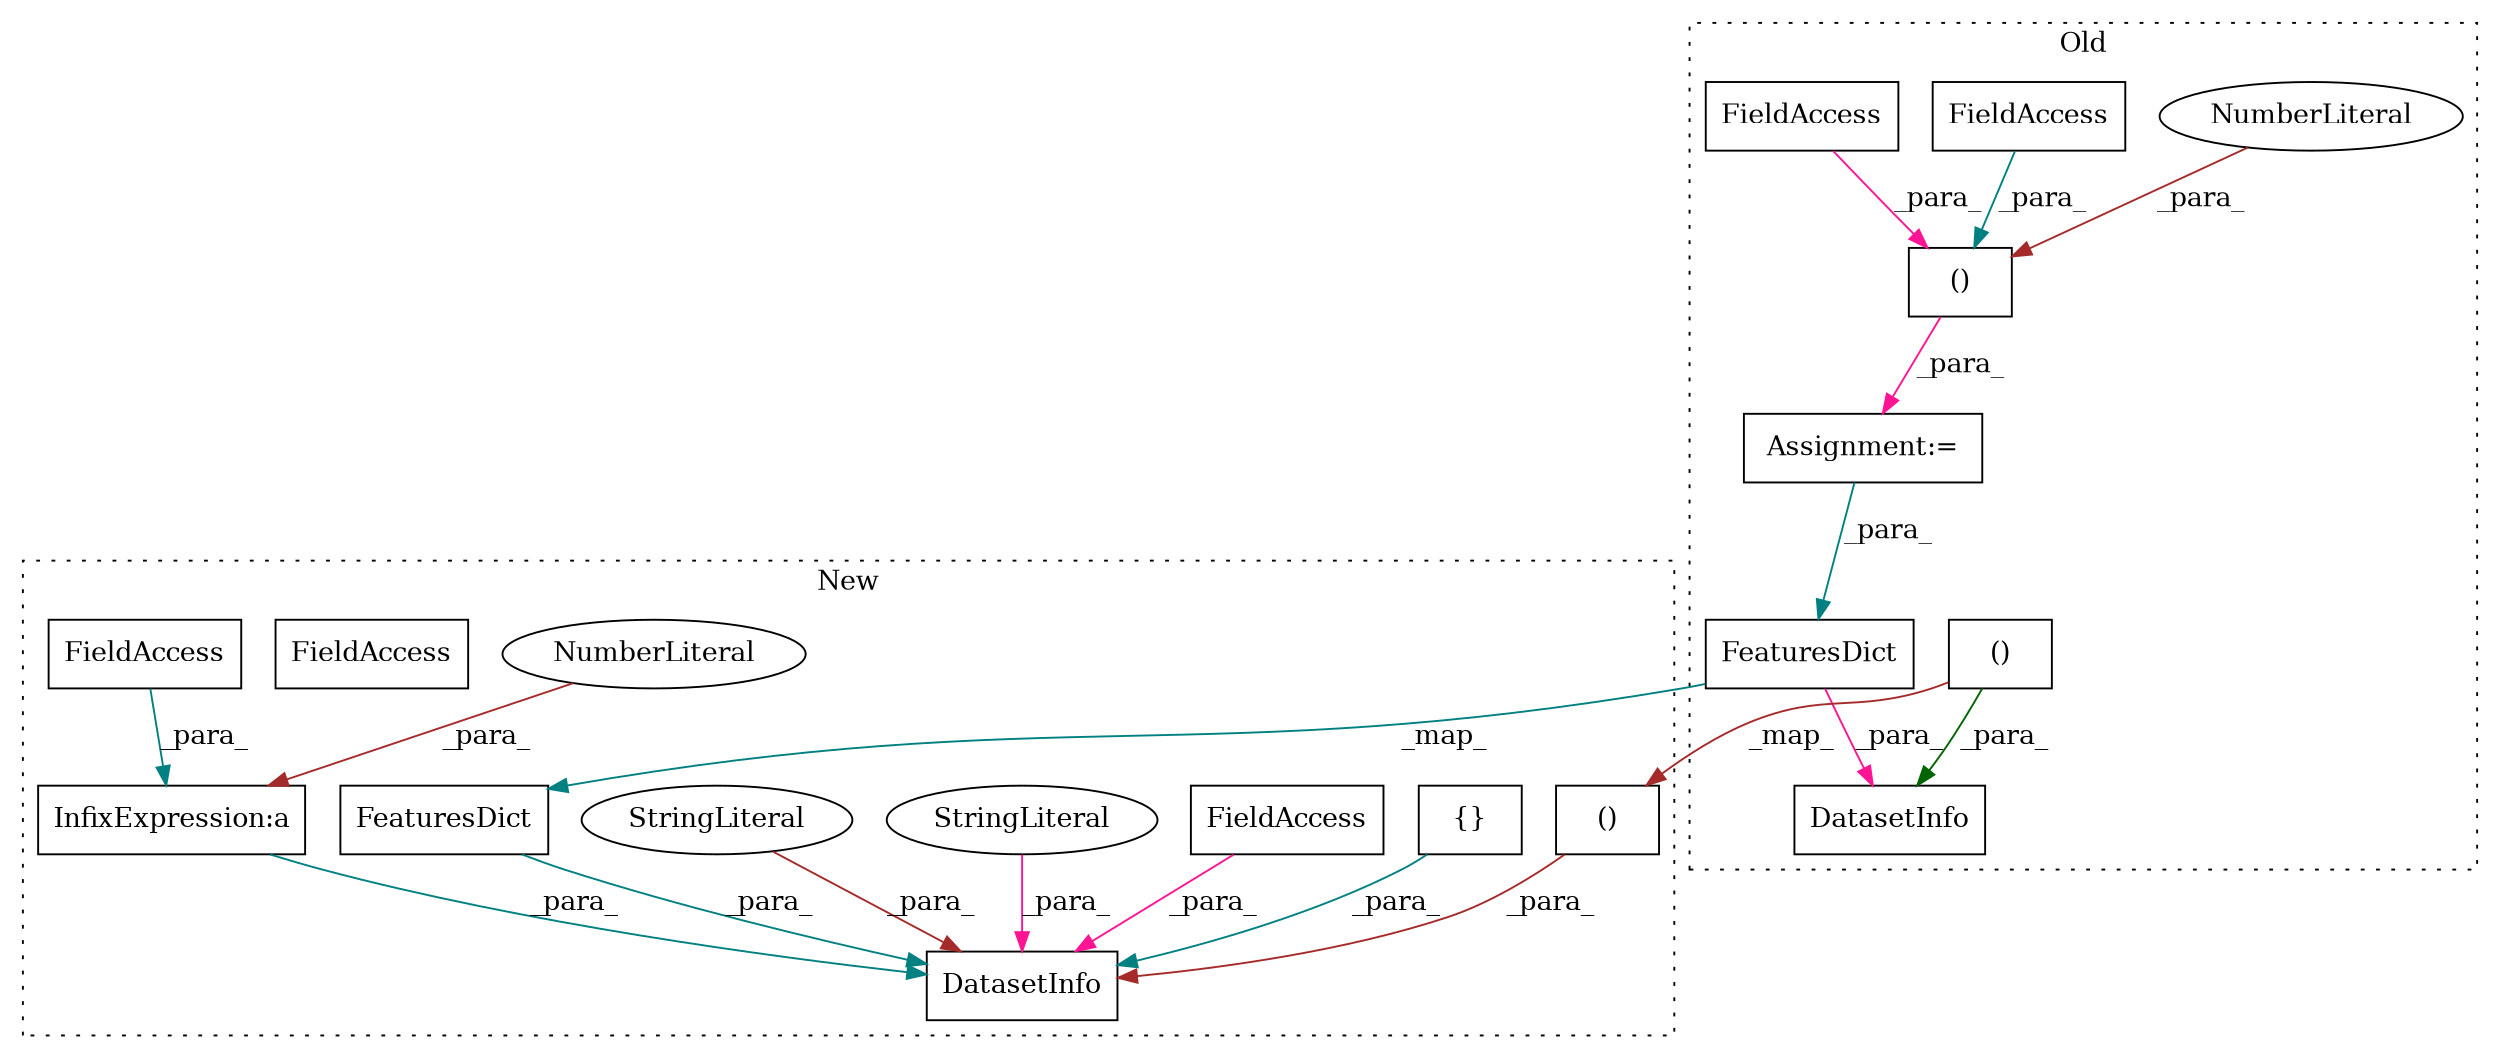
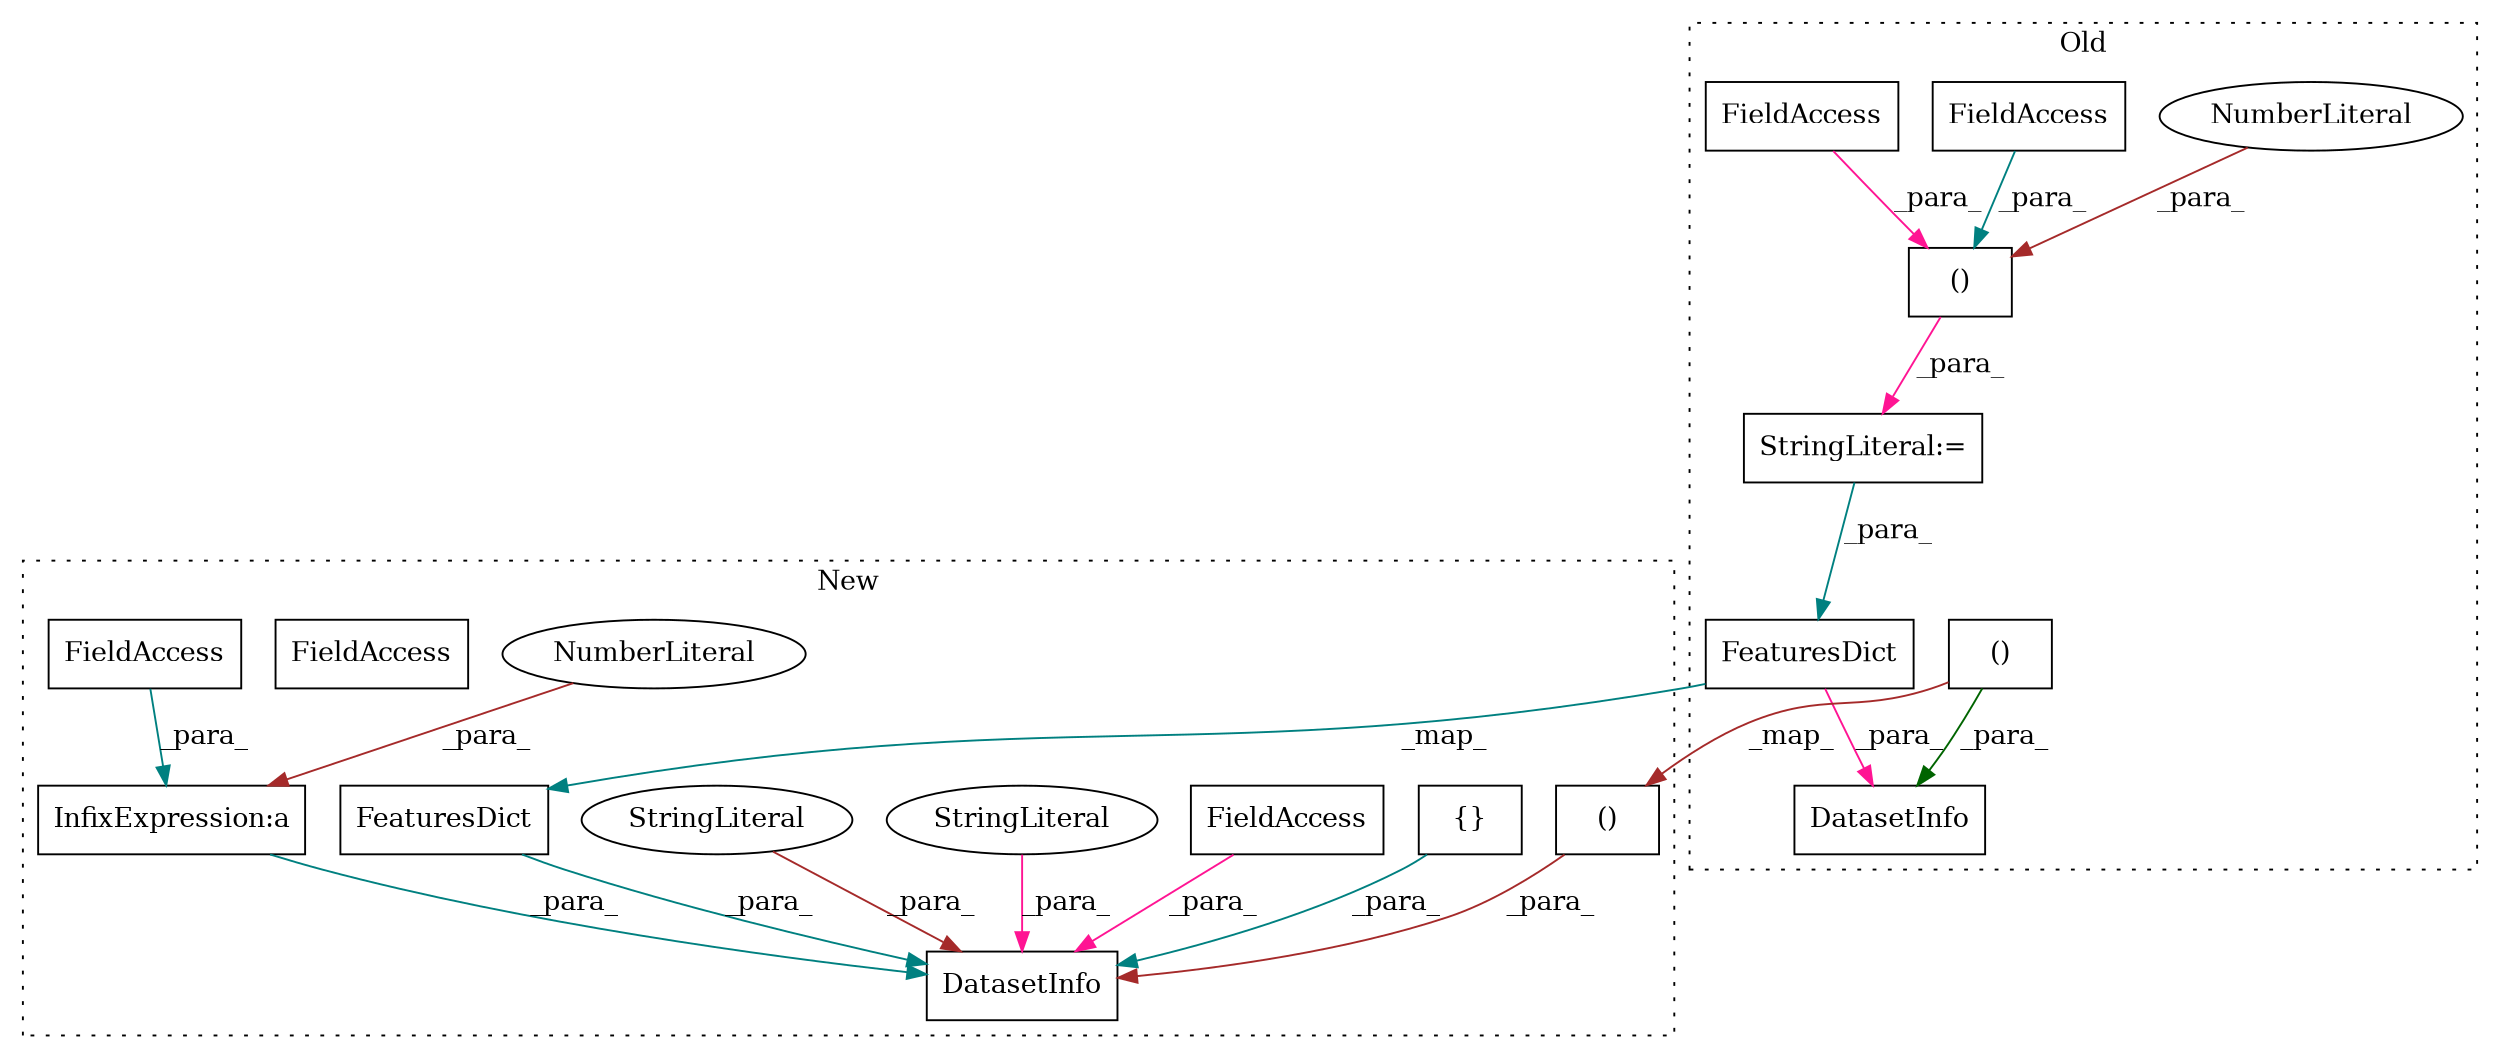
node "Assignment:=": label "Assignment:=" -> "StringLiteral:="
